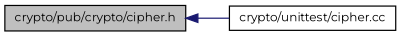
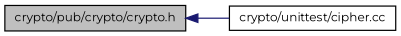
node "crypto/pub/crypto/cipher.h": label "crypto/pub/crypto/cipher.h" -> "crypto/pub/crypto/crypto.h"
